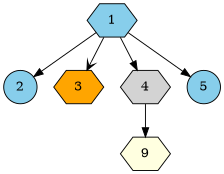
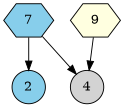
node "1": label "1" -> "7"
node "3": removed
node "4": shape hexagon -> circle
node "5": removed
edge "4" -> "9": reversed
